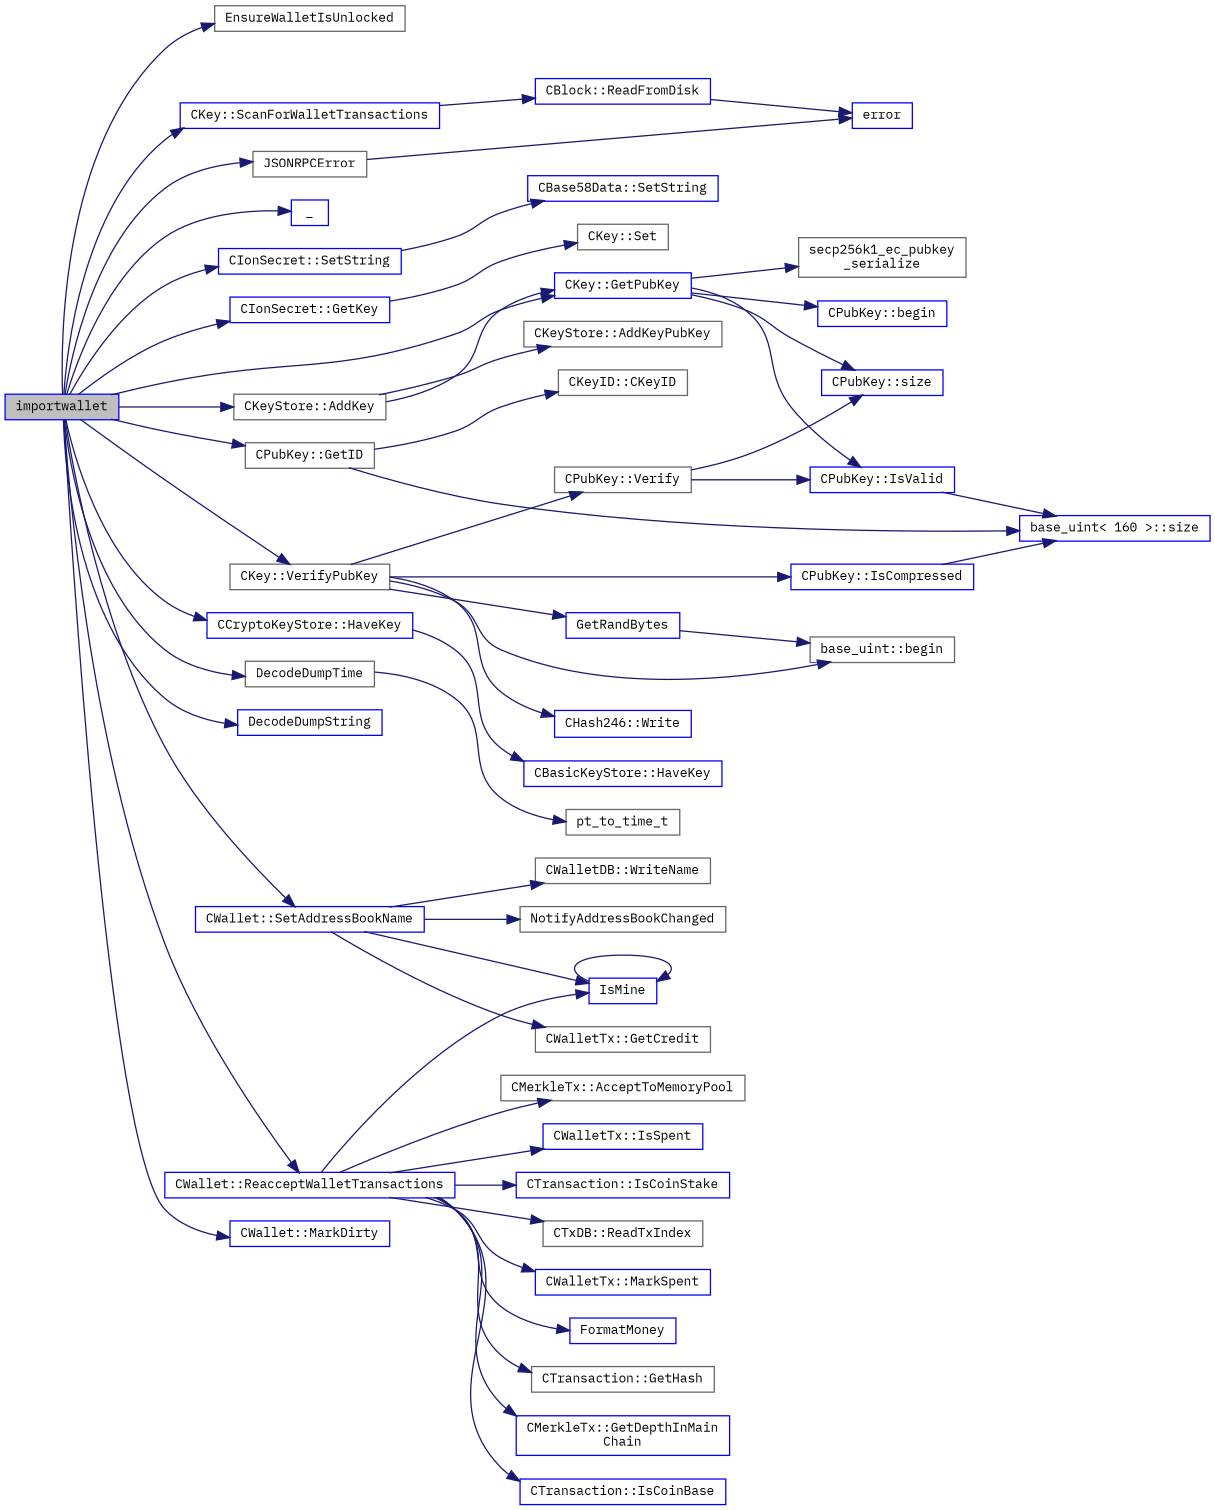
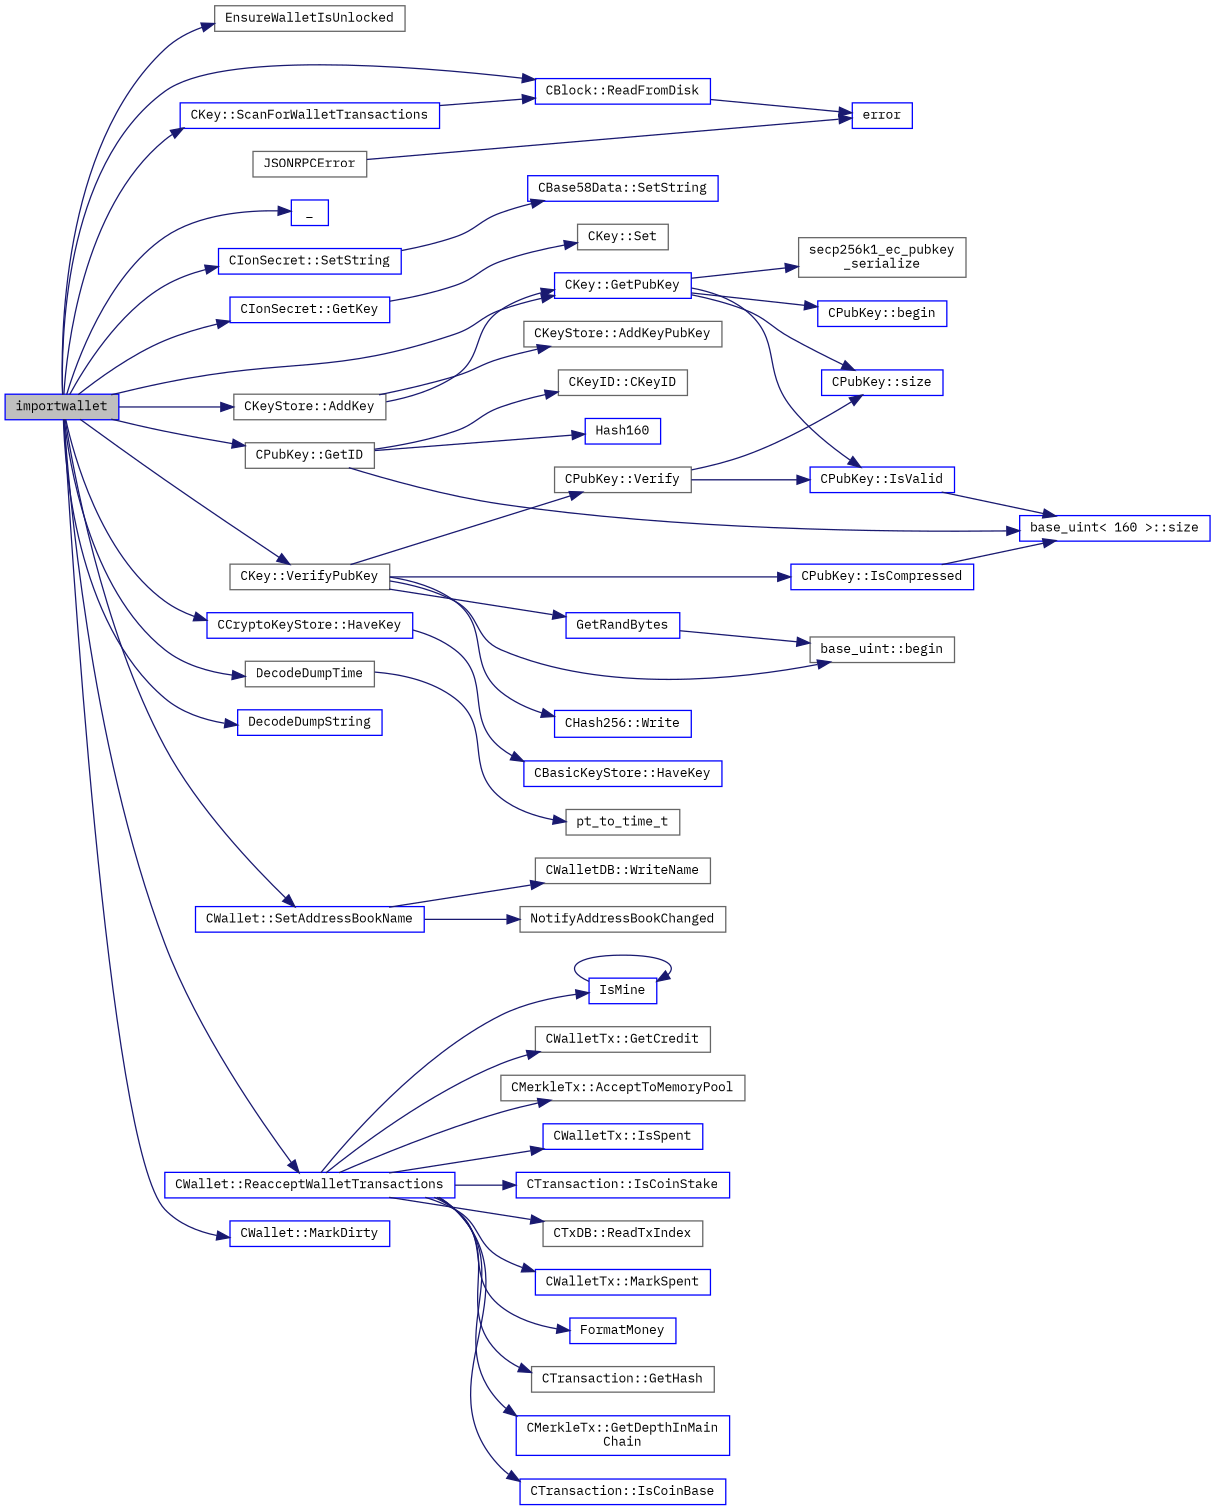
edge "importwallet" -> "JSONRPCError": now "importwallet" -> "CBlock::ReadFromDisk"
node "Hash160": added
node "CHash246::Write": label "CHash246::Write" -> "CHash256::Write"
edge "CWallet::SetAddressBookName" -> "IsMine": removed
edge "CWallet::SetAddressBookName" -> "CWalletTx::GetCredit": now "CWallet::ReacceptWalletTransactions" -> "CWalletTx::GetCredit"
